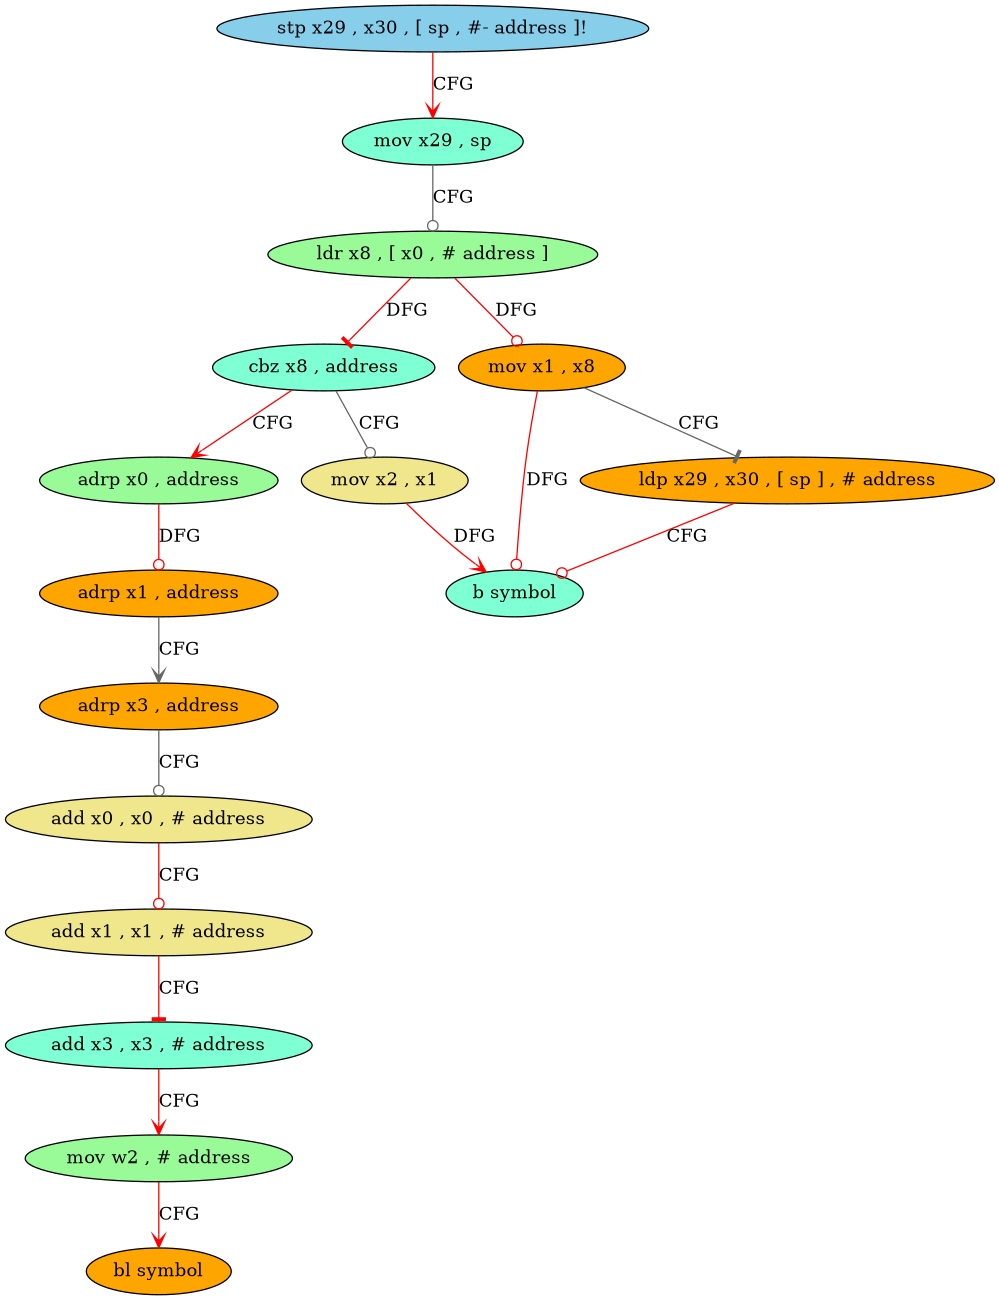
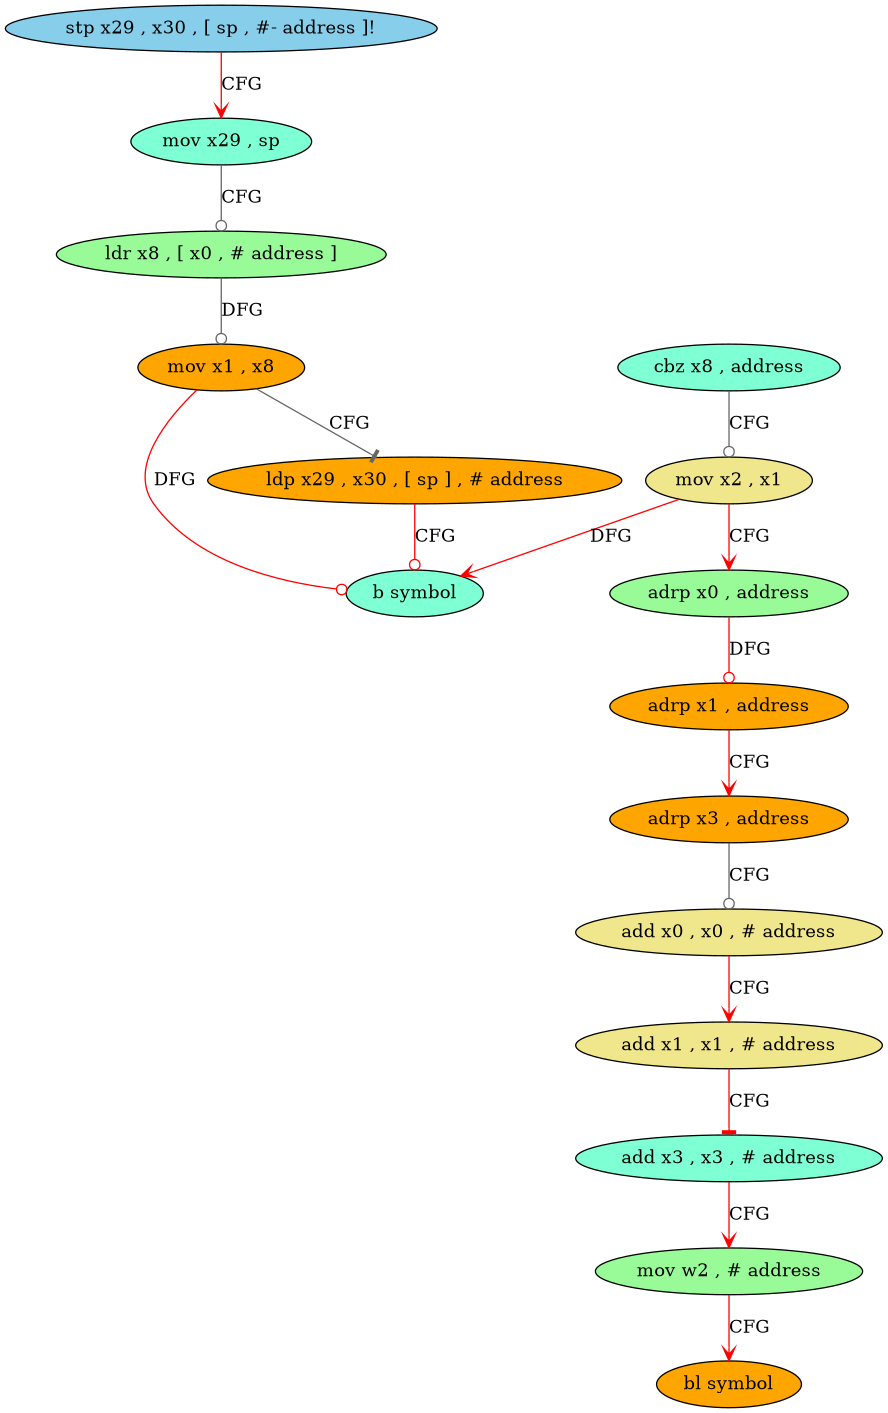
edge "ldr x8 , [ x0 , # address ]" -> "mov x1 , x8": color red -> gray40
edge "ldr x8 , [ x0 , # address ]" -> "cbz x8 , address": removed, label "DFG"
edge "cbz x8 , address" -> "adrp x0 , address": now "mov x2 , x1" -> "adrp x0 , address"
edge "adrp x1 , address" -> "adrp x3 , address": color gray40 -> red
edge "add x0 , x0 , # address" -> "add x1 , x1 , # address": arrowhead odot -> vee
